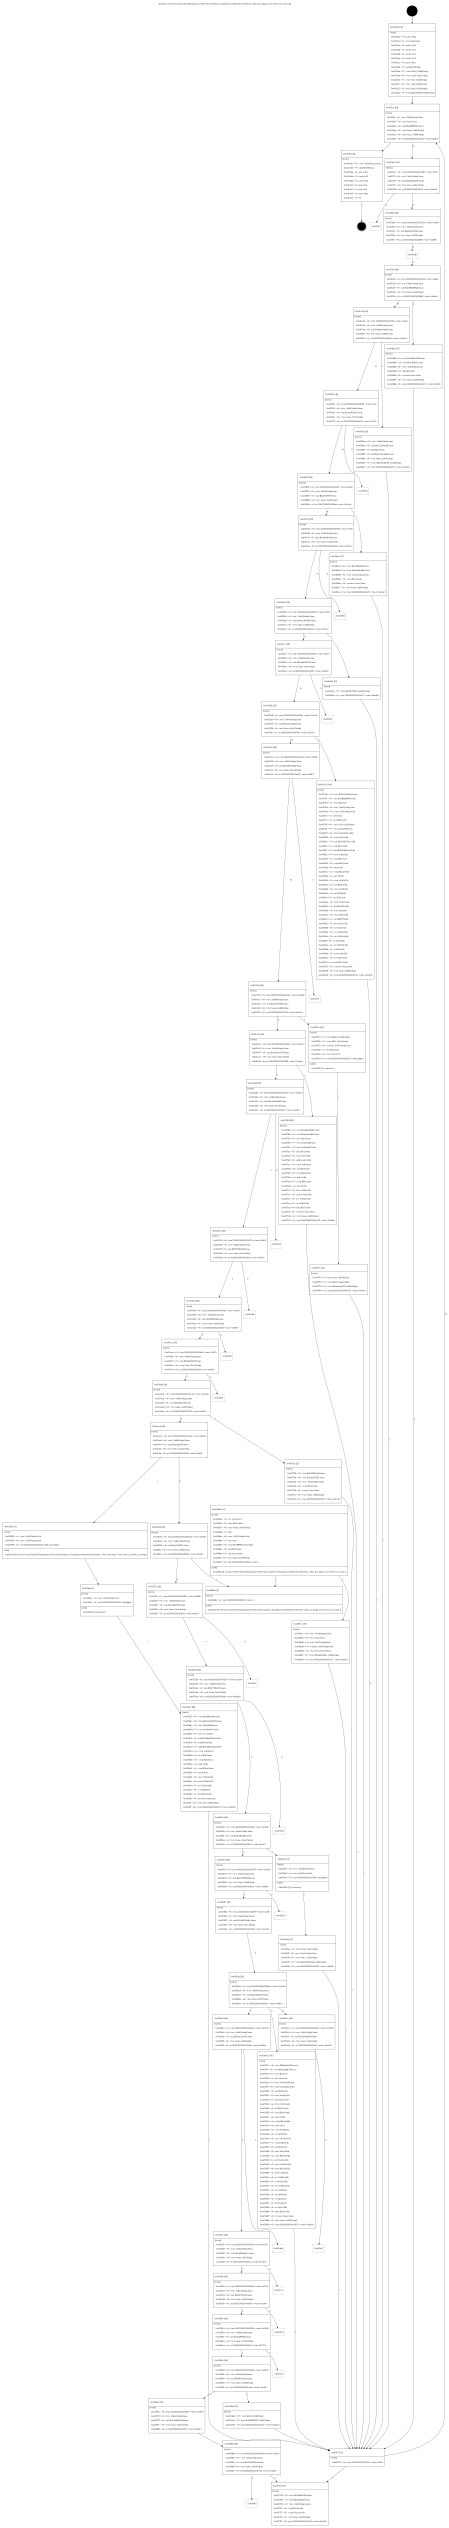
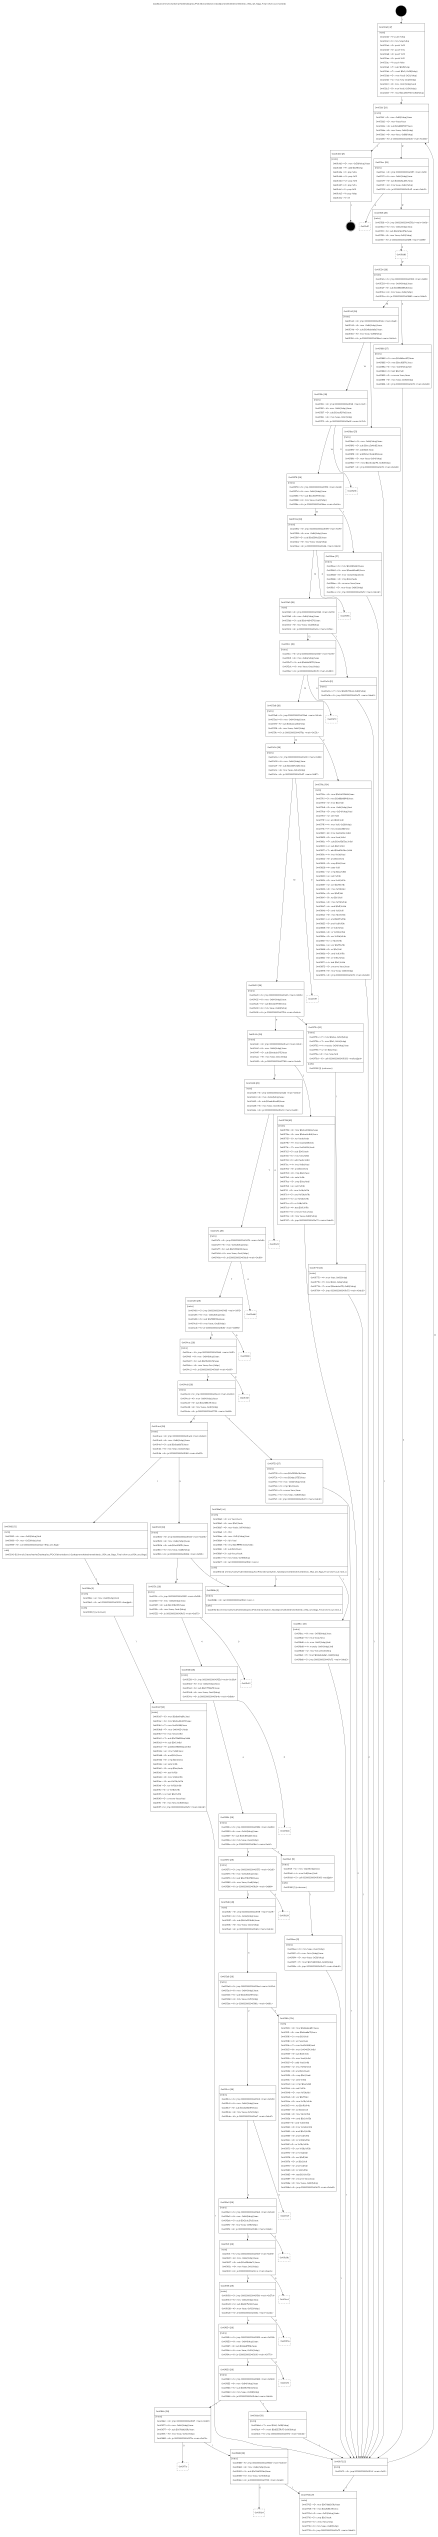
edge "0x4015a8 [28]" -> "0x4015e0 [28]": now "0x4015c4 [28]" -> "0x4015e0 [28]"
edge "0x40190c [134]" -> "0x401e72 [5]": removed, label "1"
node "0x40171e": added
